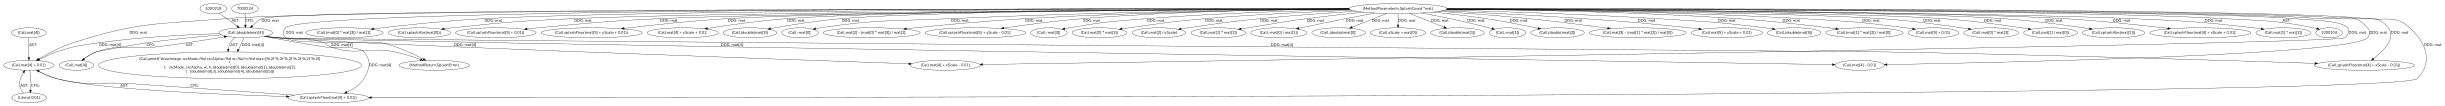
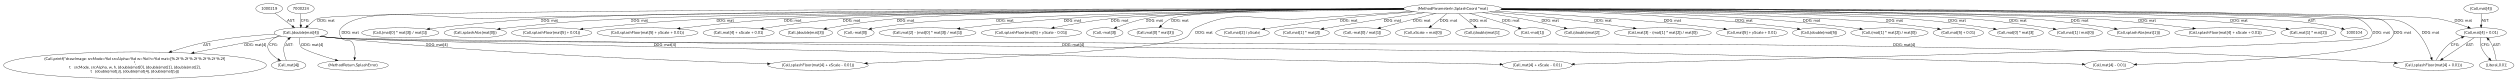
node "(Call,(double)mat[0])": removed
edge "(Call,(double)mat[4])" -> "(Call,mat[4] + 0.01)": removed, label "DDG: mat[4]"
